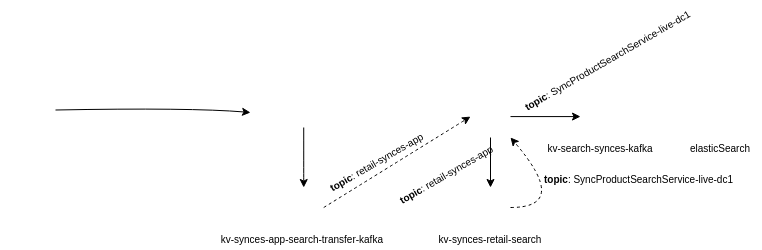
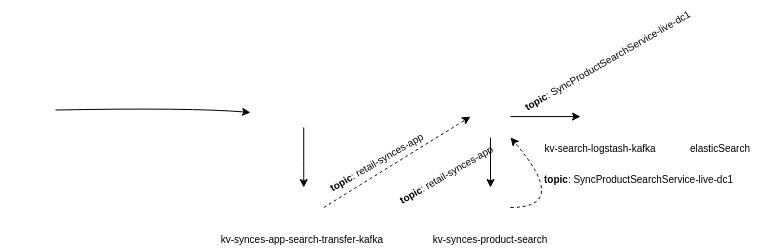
node "kv-search-synces-kafka": label "kv-search-synces-kafka" -> "kv-search-logstash-kafka"
node "kv-synces-retail-search": label "kv-synces-retail-search" -> "kv-synces-product-search"
